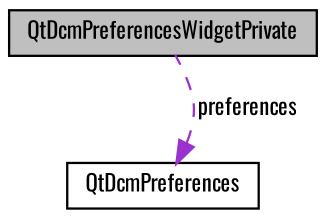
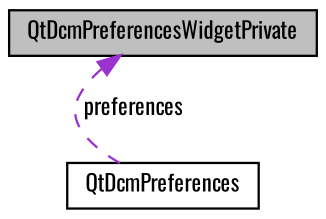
edge "QtDcmPreferencesWidgetPrivate" -> "QtDcmPreferences": reversed
